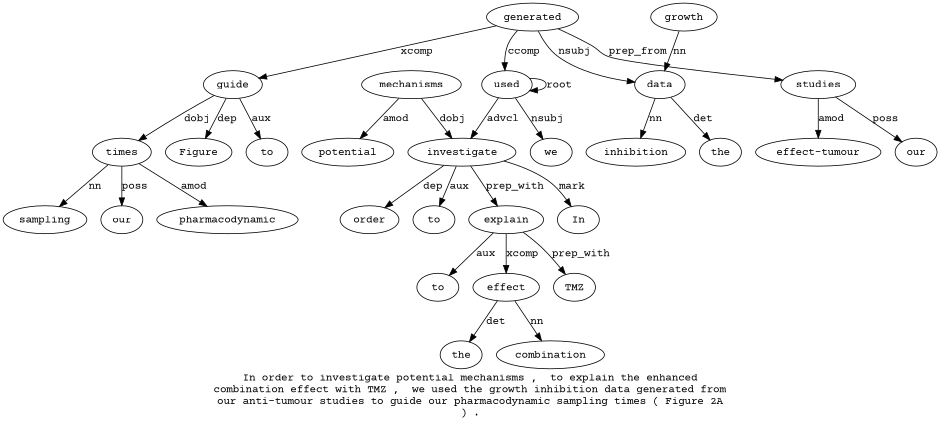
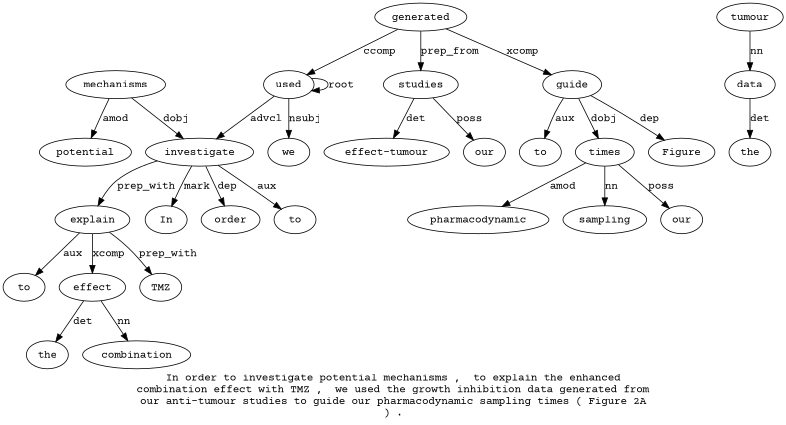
node "growth": label "growth" -> "tumour"
edge "generated" -> "data": removed, label "nsubj"
edge "studies" -> "effect-tumour": label "amod" -> "det"
node "inhibition": removed
